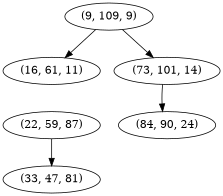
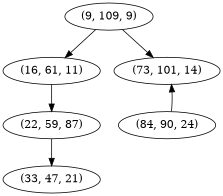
edge "(16, 61, 11)" -> "(22, 59, 87)": added
edge "(73, 101, 14)" -> "(84, 90, 24)": reversed
node "(33, 47, 81)": label "(33, 47, 81)" -> "(33, 47, 21)"
